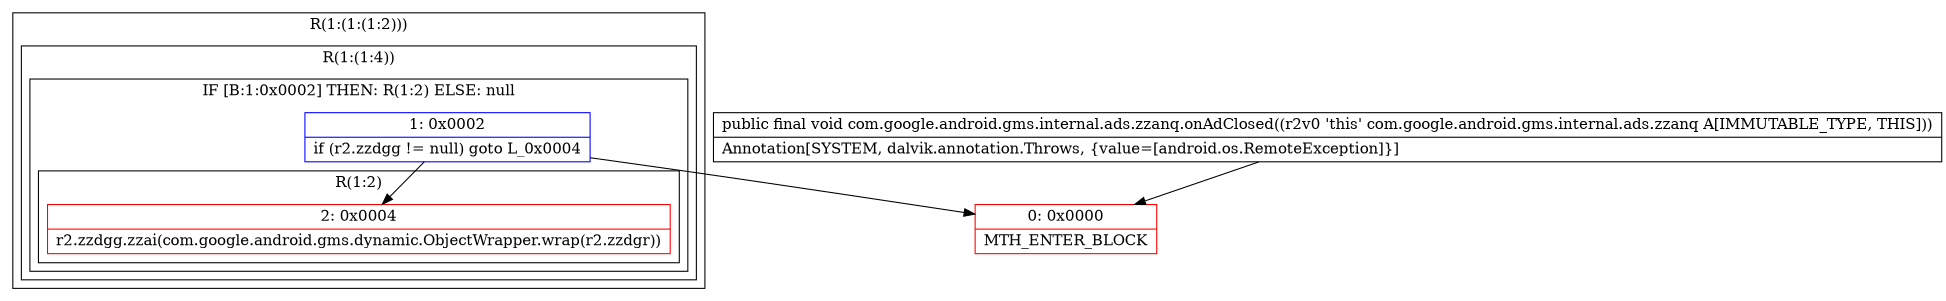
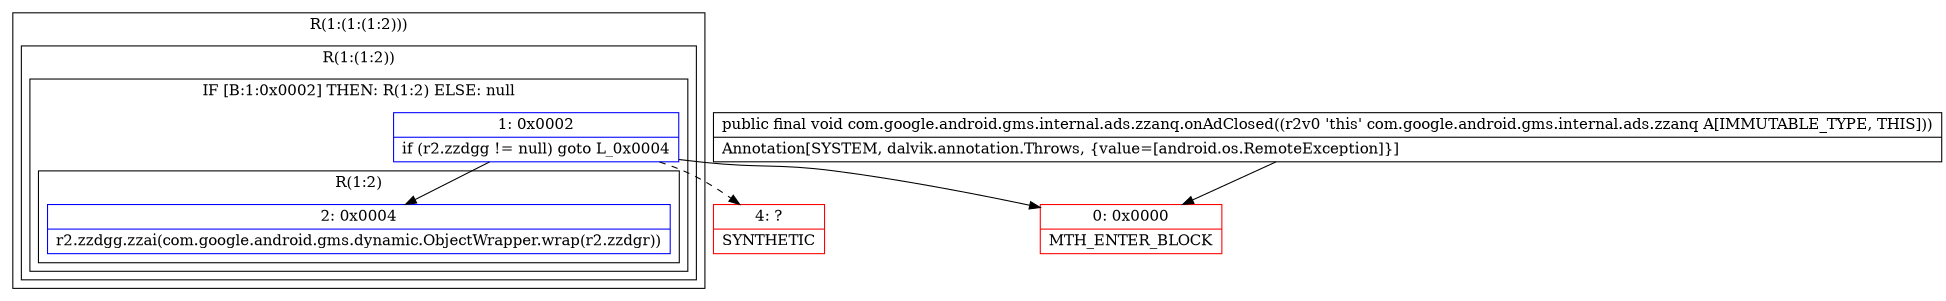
cluster "R(1:(1:4))": label "R(1:(1:4))" -> "R(1:(1:2))"
node "2: 0x0004": color red -> blue
node "4: ?": added
